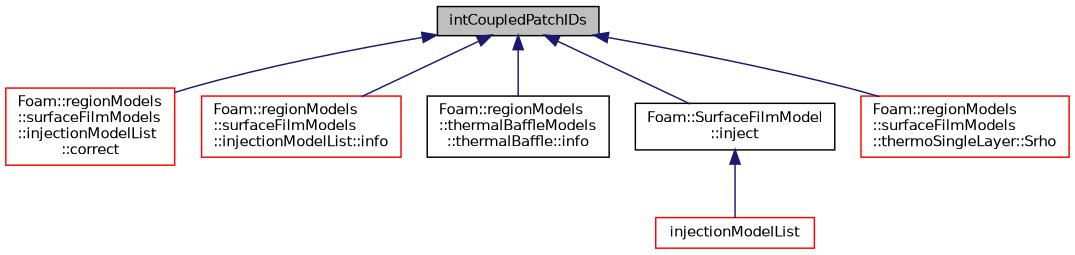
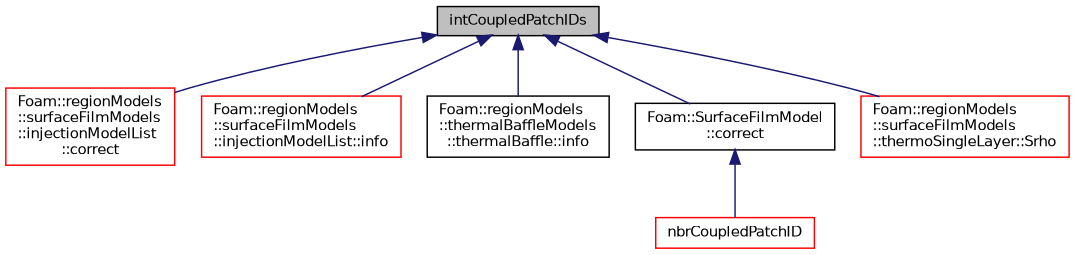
node "Foam::SurfaceFilmModel ::inject": label "Foam::SurfaceFilmModel ::inject" -> "Foam::SurfaceFilmModel ::correct"
node "injectionModelList": label "injectionModelList" -> "nbrCoupledPatchID"
